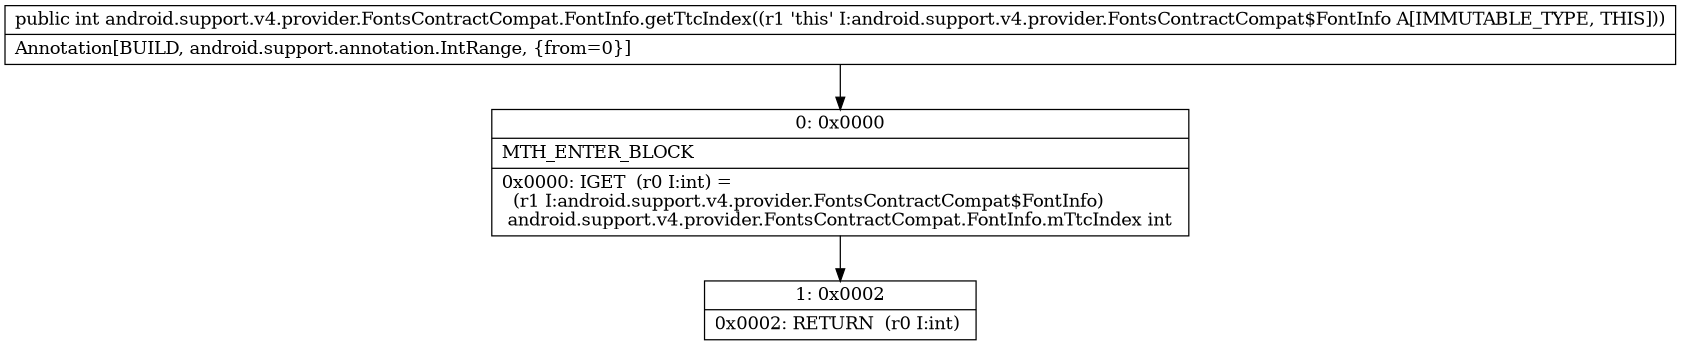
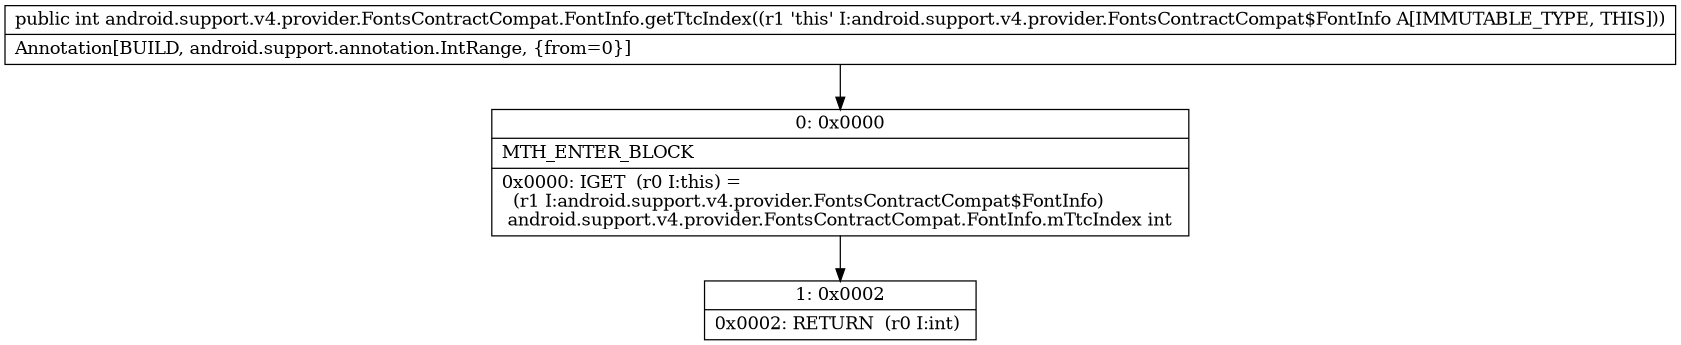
node "0: 0x0000": text "0x0000: IGET  (r0 I:int) =" -> "0x0000: IGET  (r0 I:this) ="
